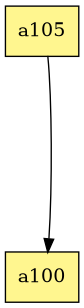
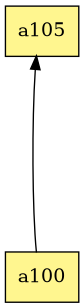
edge "a105" -> "a100": reversed
